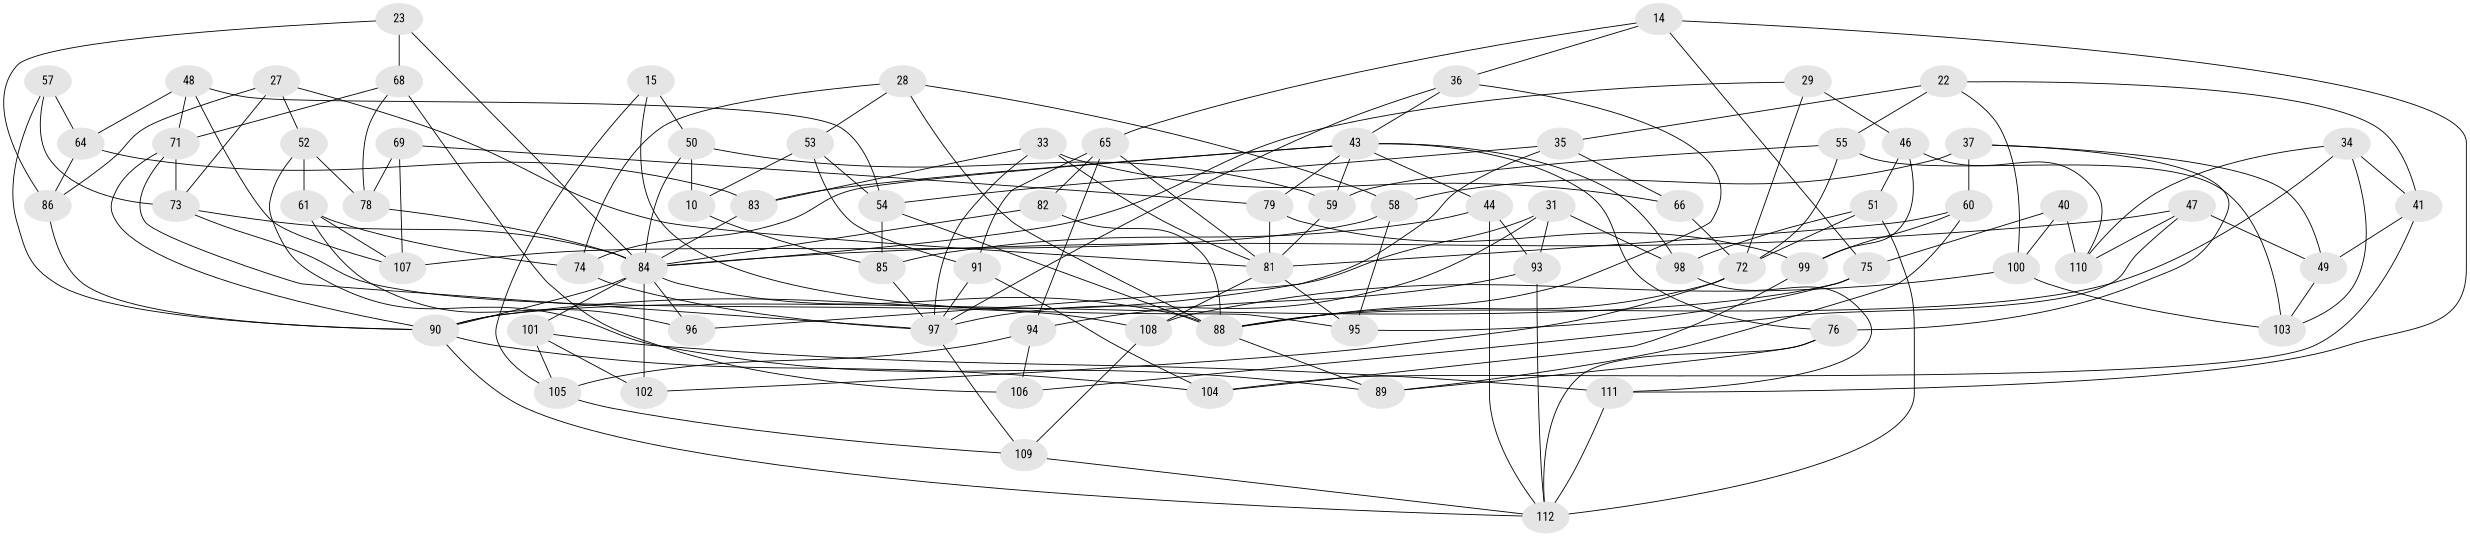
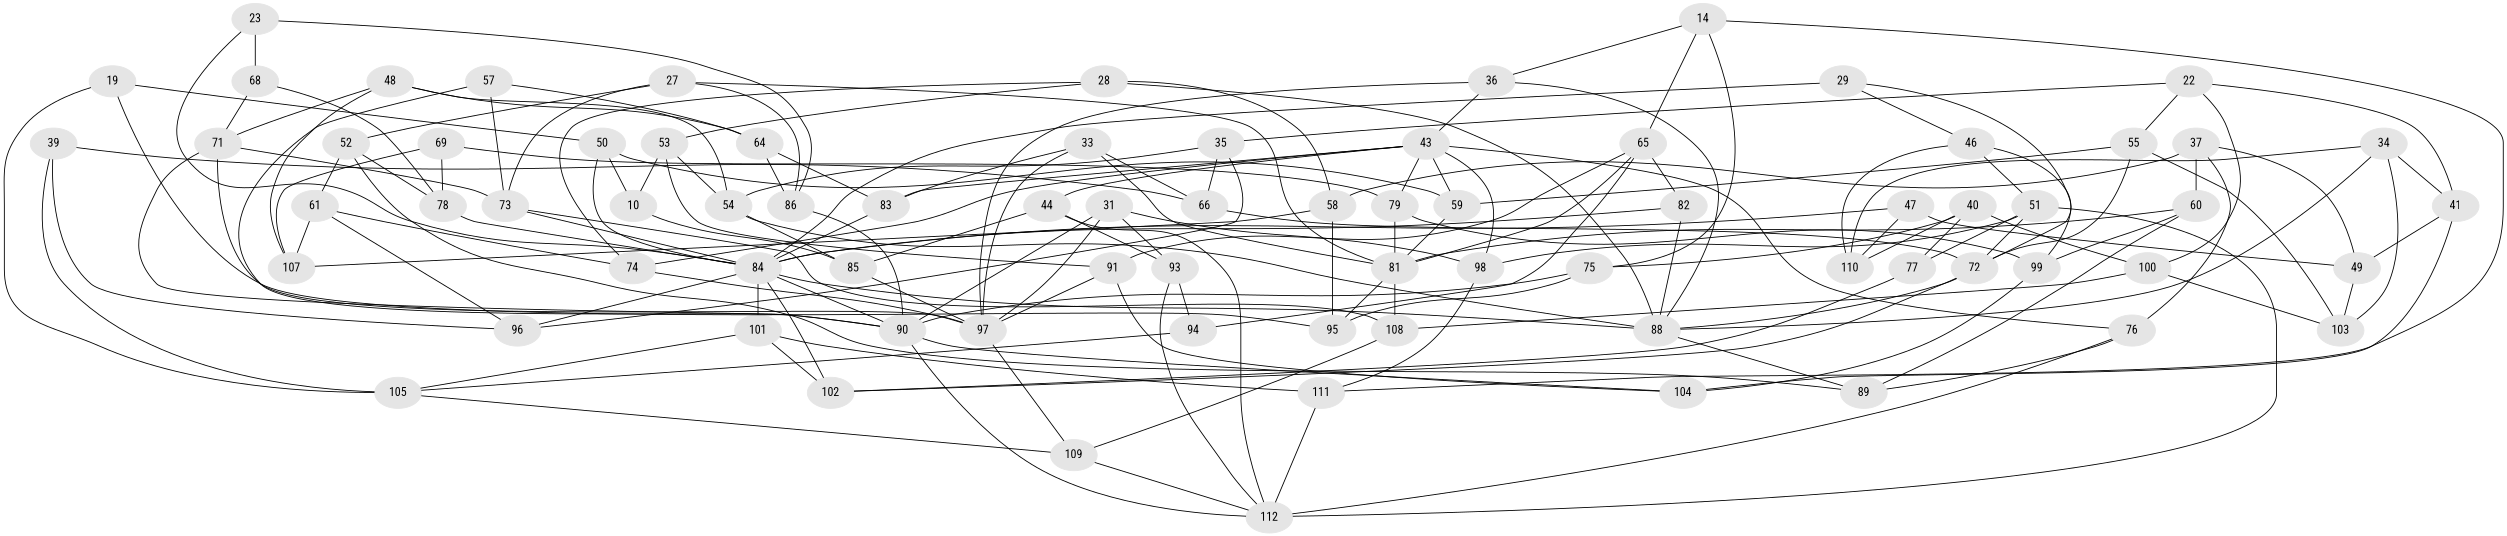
node "15": label "15" -> "19"
node "39": added
node "77": added
node "106": removed
